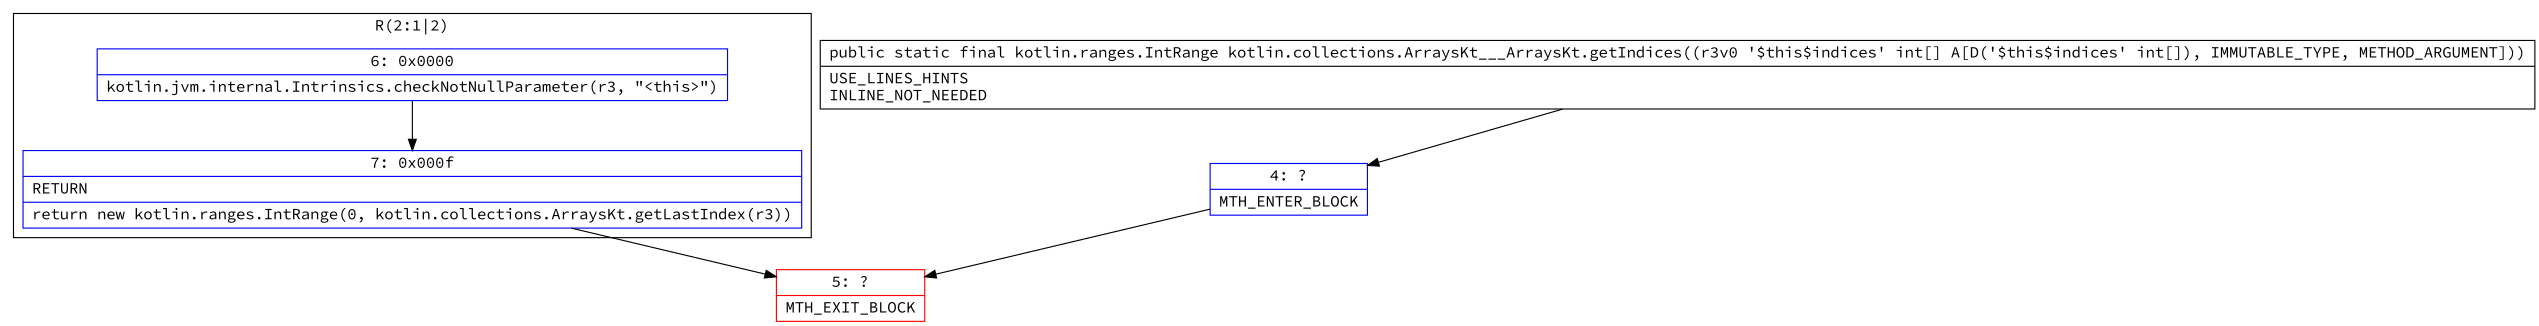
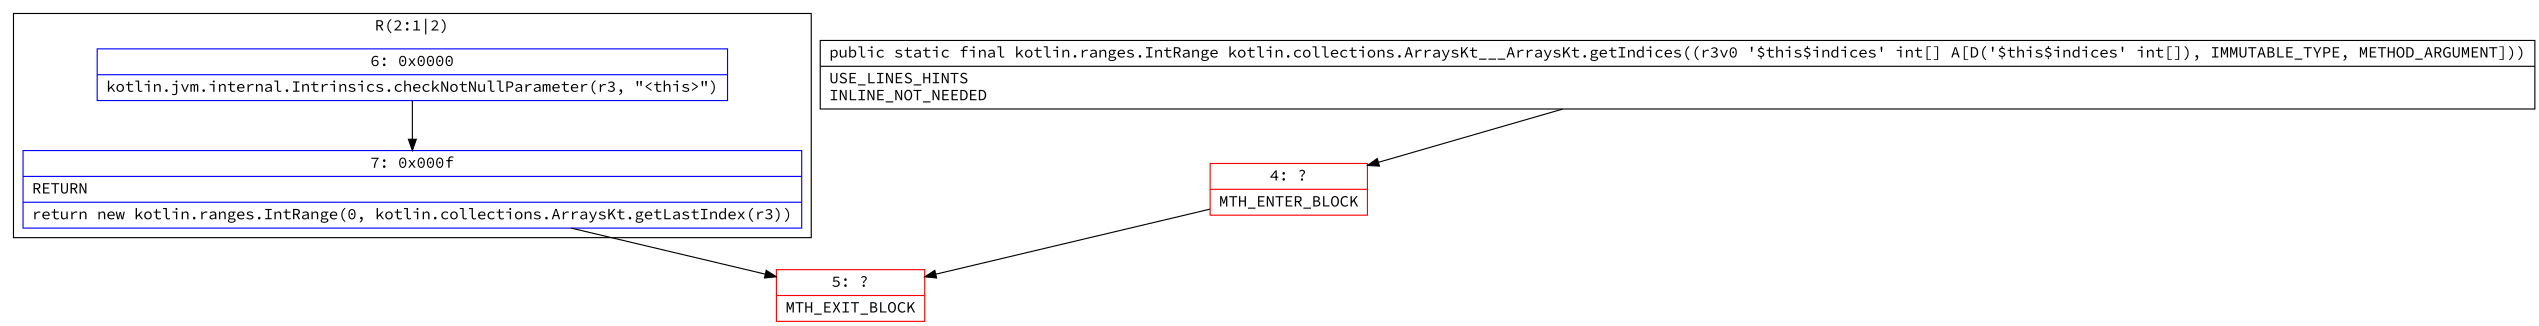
node "4: ?": color blue -> red
